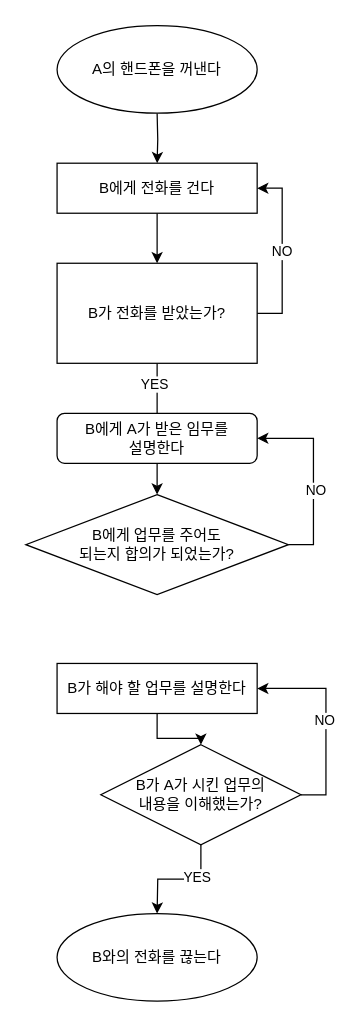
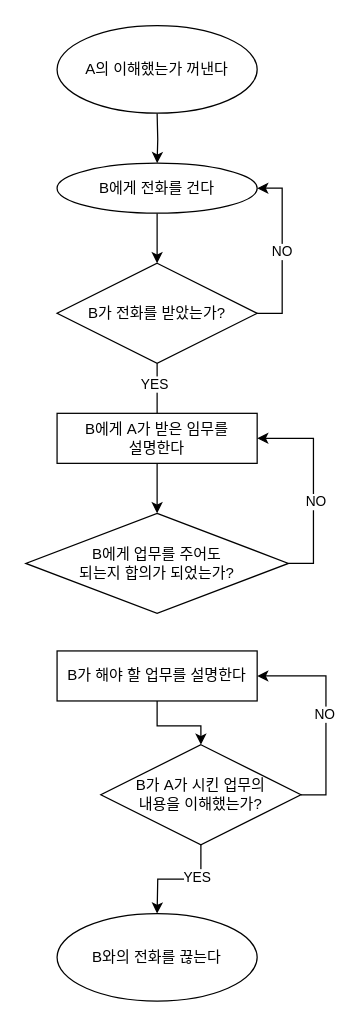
node "A의 핸드폰을 꺼낸다": label "A의 핸드폰을 꺼낸다" -> "A의 이해했는가 꺼낸다"
node "B에게 전화를 건다": shape rectangle -> ellipse
node "B가 전화를 받았는가?": shape rectangle -> diamond
node "B에게 A가 받은 임무를 설명한다": shape rounded rectangle -> rectangle
node "B에게 업무를 주어도 되는지 합의가 되었는가?": moved (157, 544) -> (157, 563)
node "B가 해야 할 업무를 설명한다": moved (157, 688) -> (157, 676)
